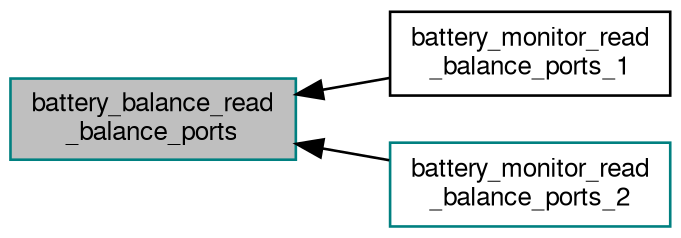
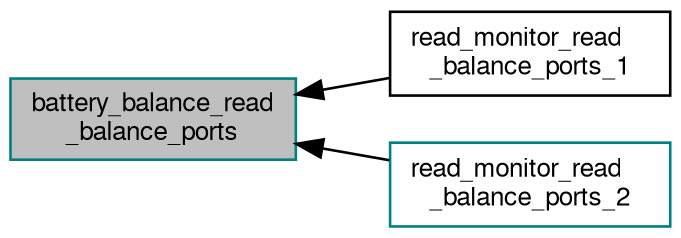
node "battery_monitor_read _balance_ports_1": label "battery_monitor_read _balance_ports_1" -> "read_monitor_read _balance_ports_1"
node "battery_monitor_read _balance_ports_2": label "battery_monitor_read _balance_ports_2" -> "read_monitor_read _balance_ports_2"
